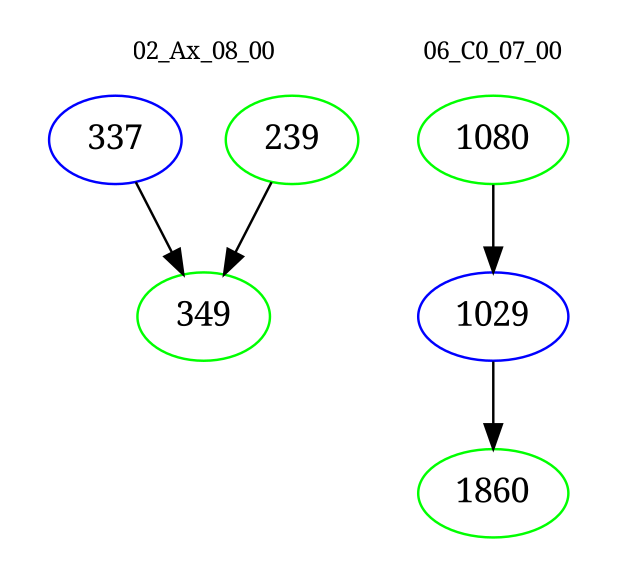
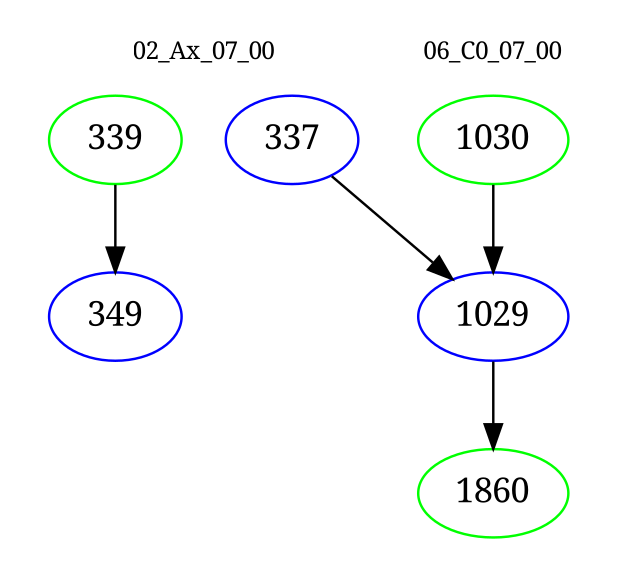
cluster "02_Ax_08_00": label "02_Ax_08_00" -> "02_Ax_07_00"
node "239": label "239" -> "339"
node "1080": label "1080" -> "1030"
edge "337" -> "349": now "337" -> "1029"
node "349": color green -> blue
